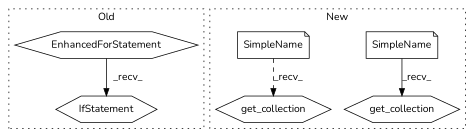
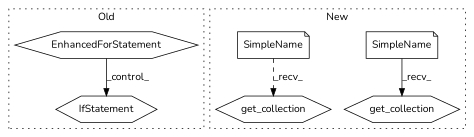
edge "EnhancedForStatement" -> "IfStatement": label "_recv_" -> "_control_"
